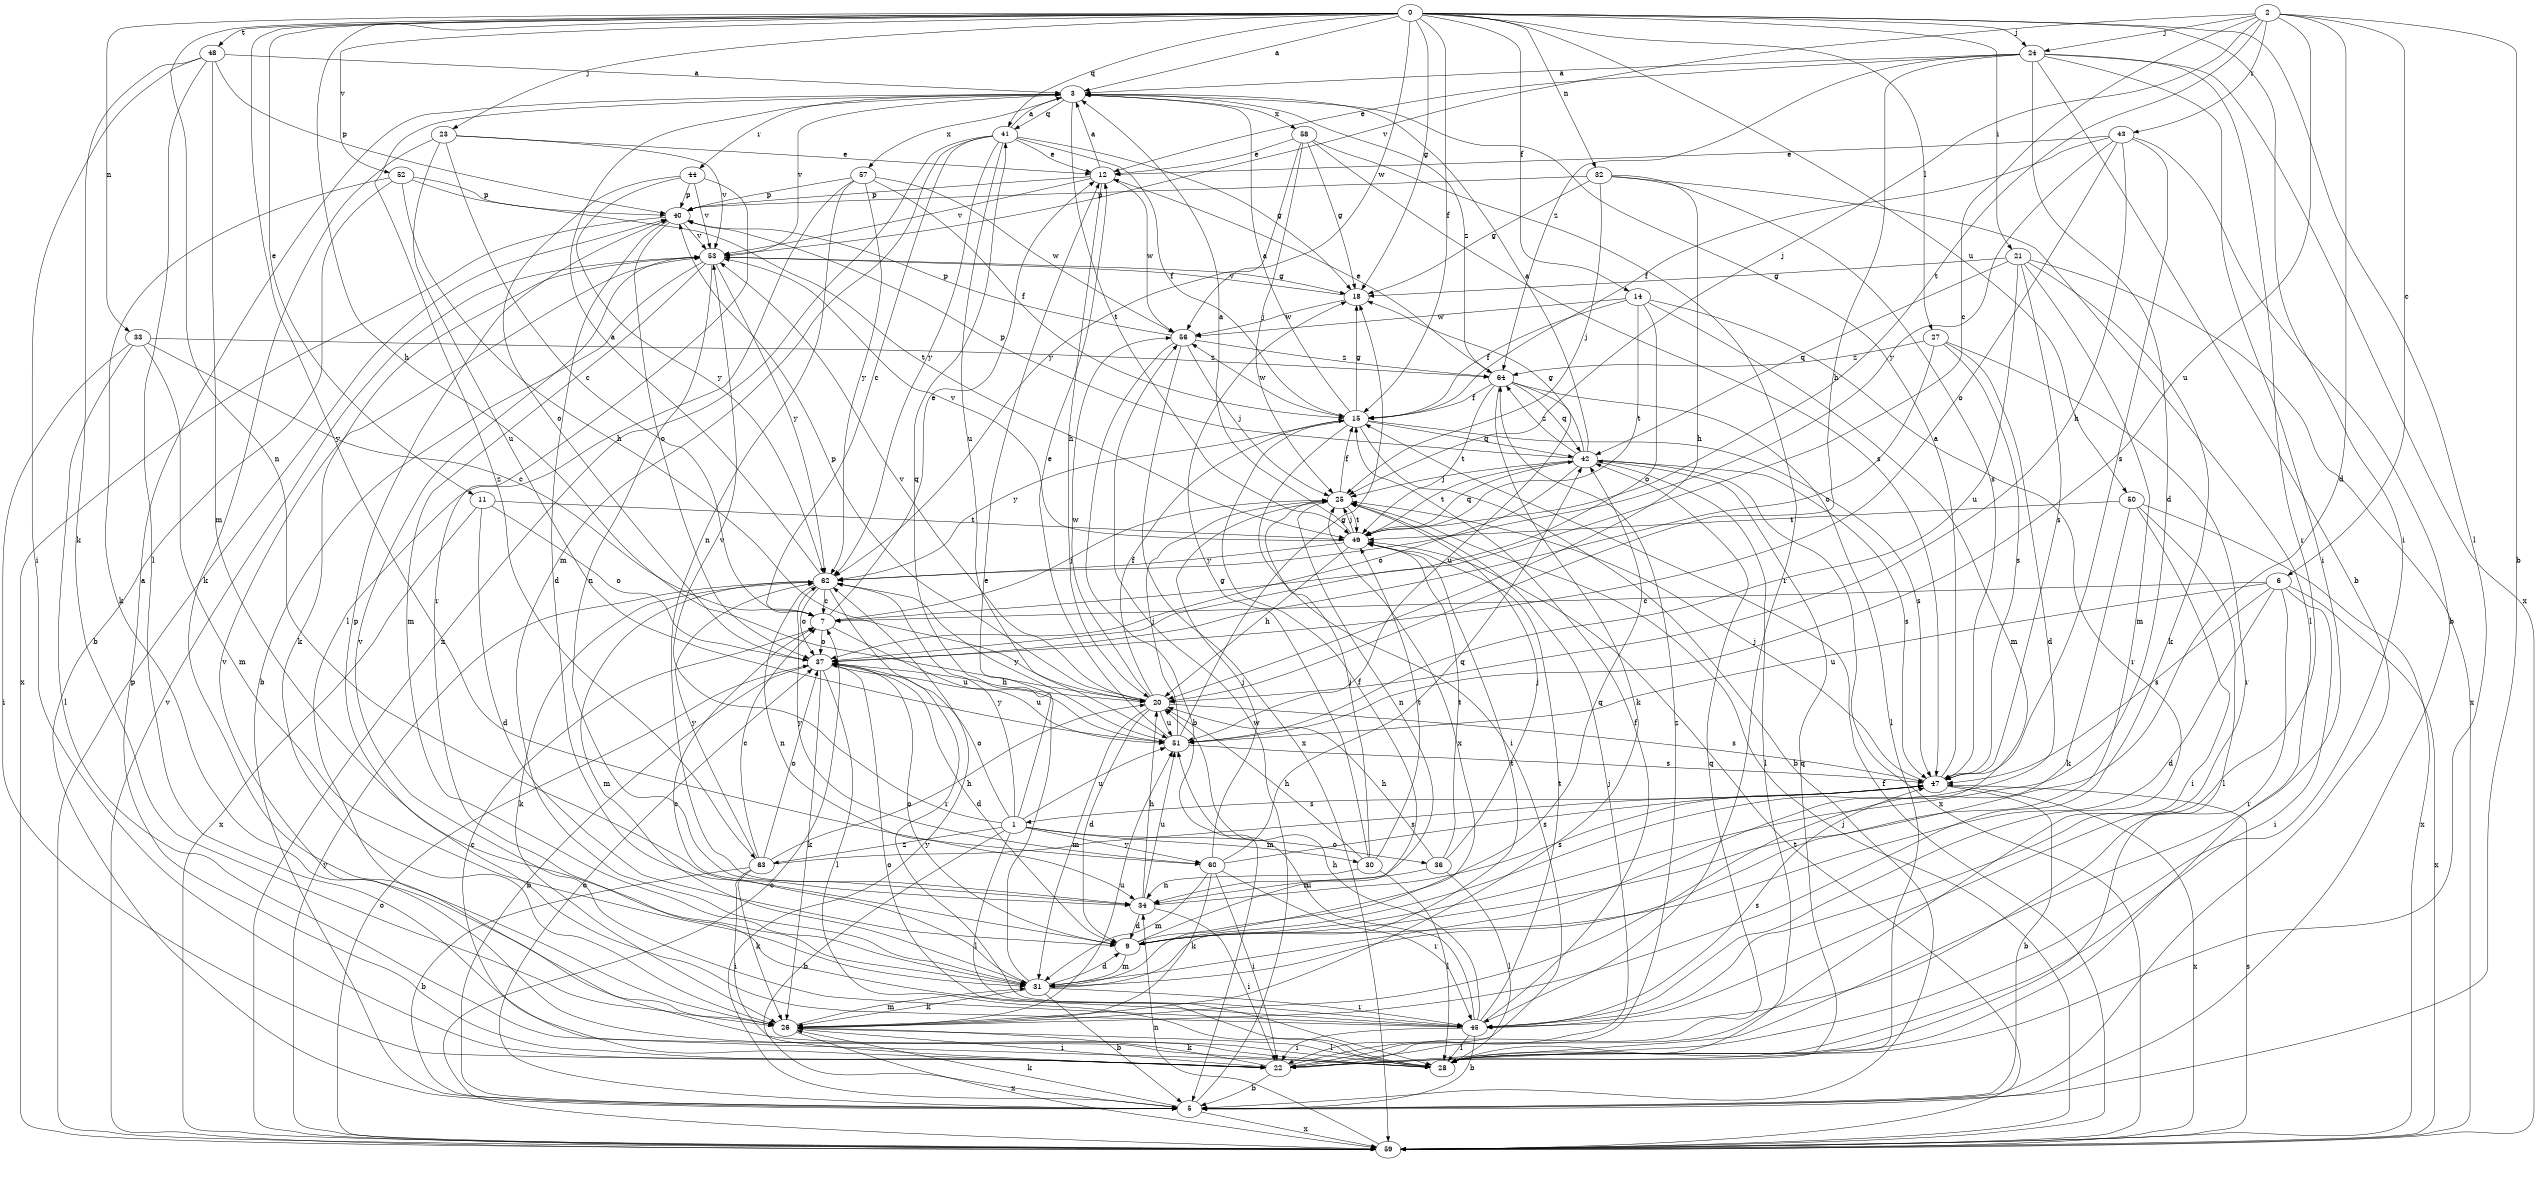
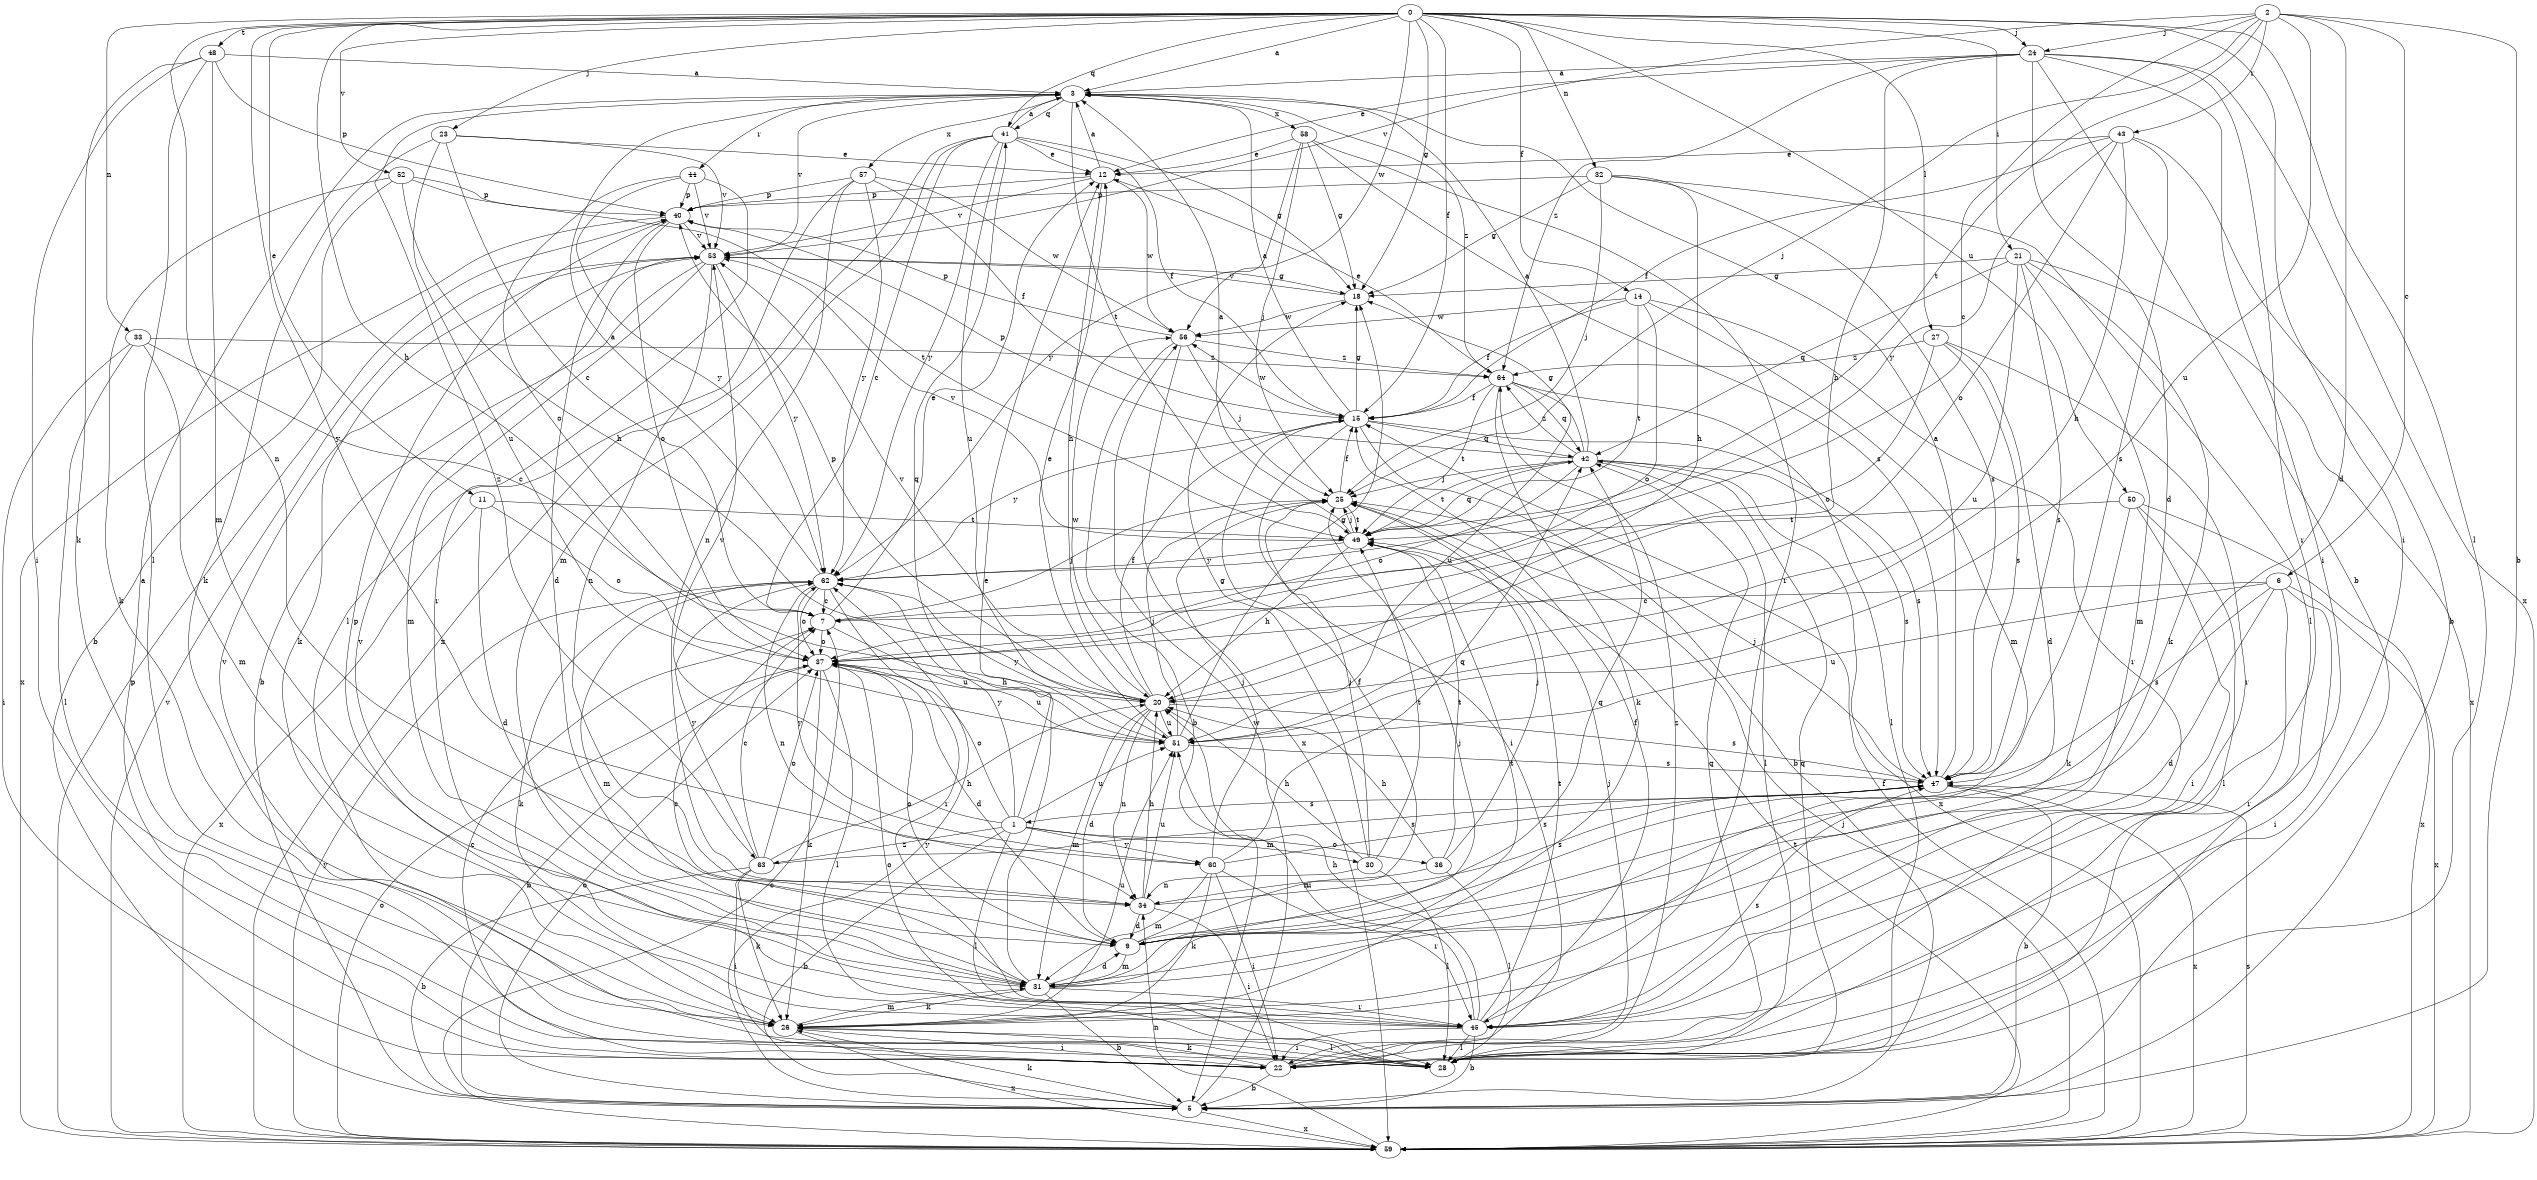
edge "31" -> "25": label "x" -> "j"
edge "25" -> "34": now "20" -> "34"
